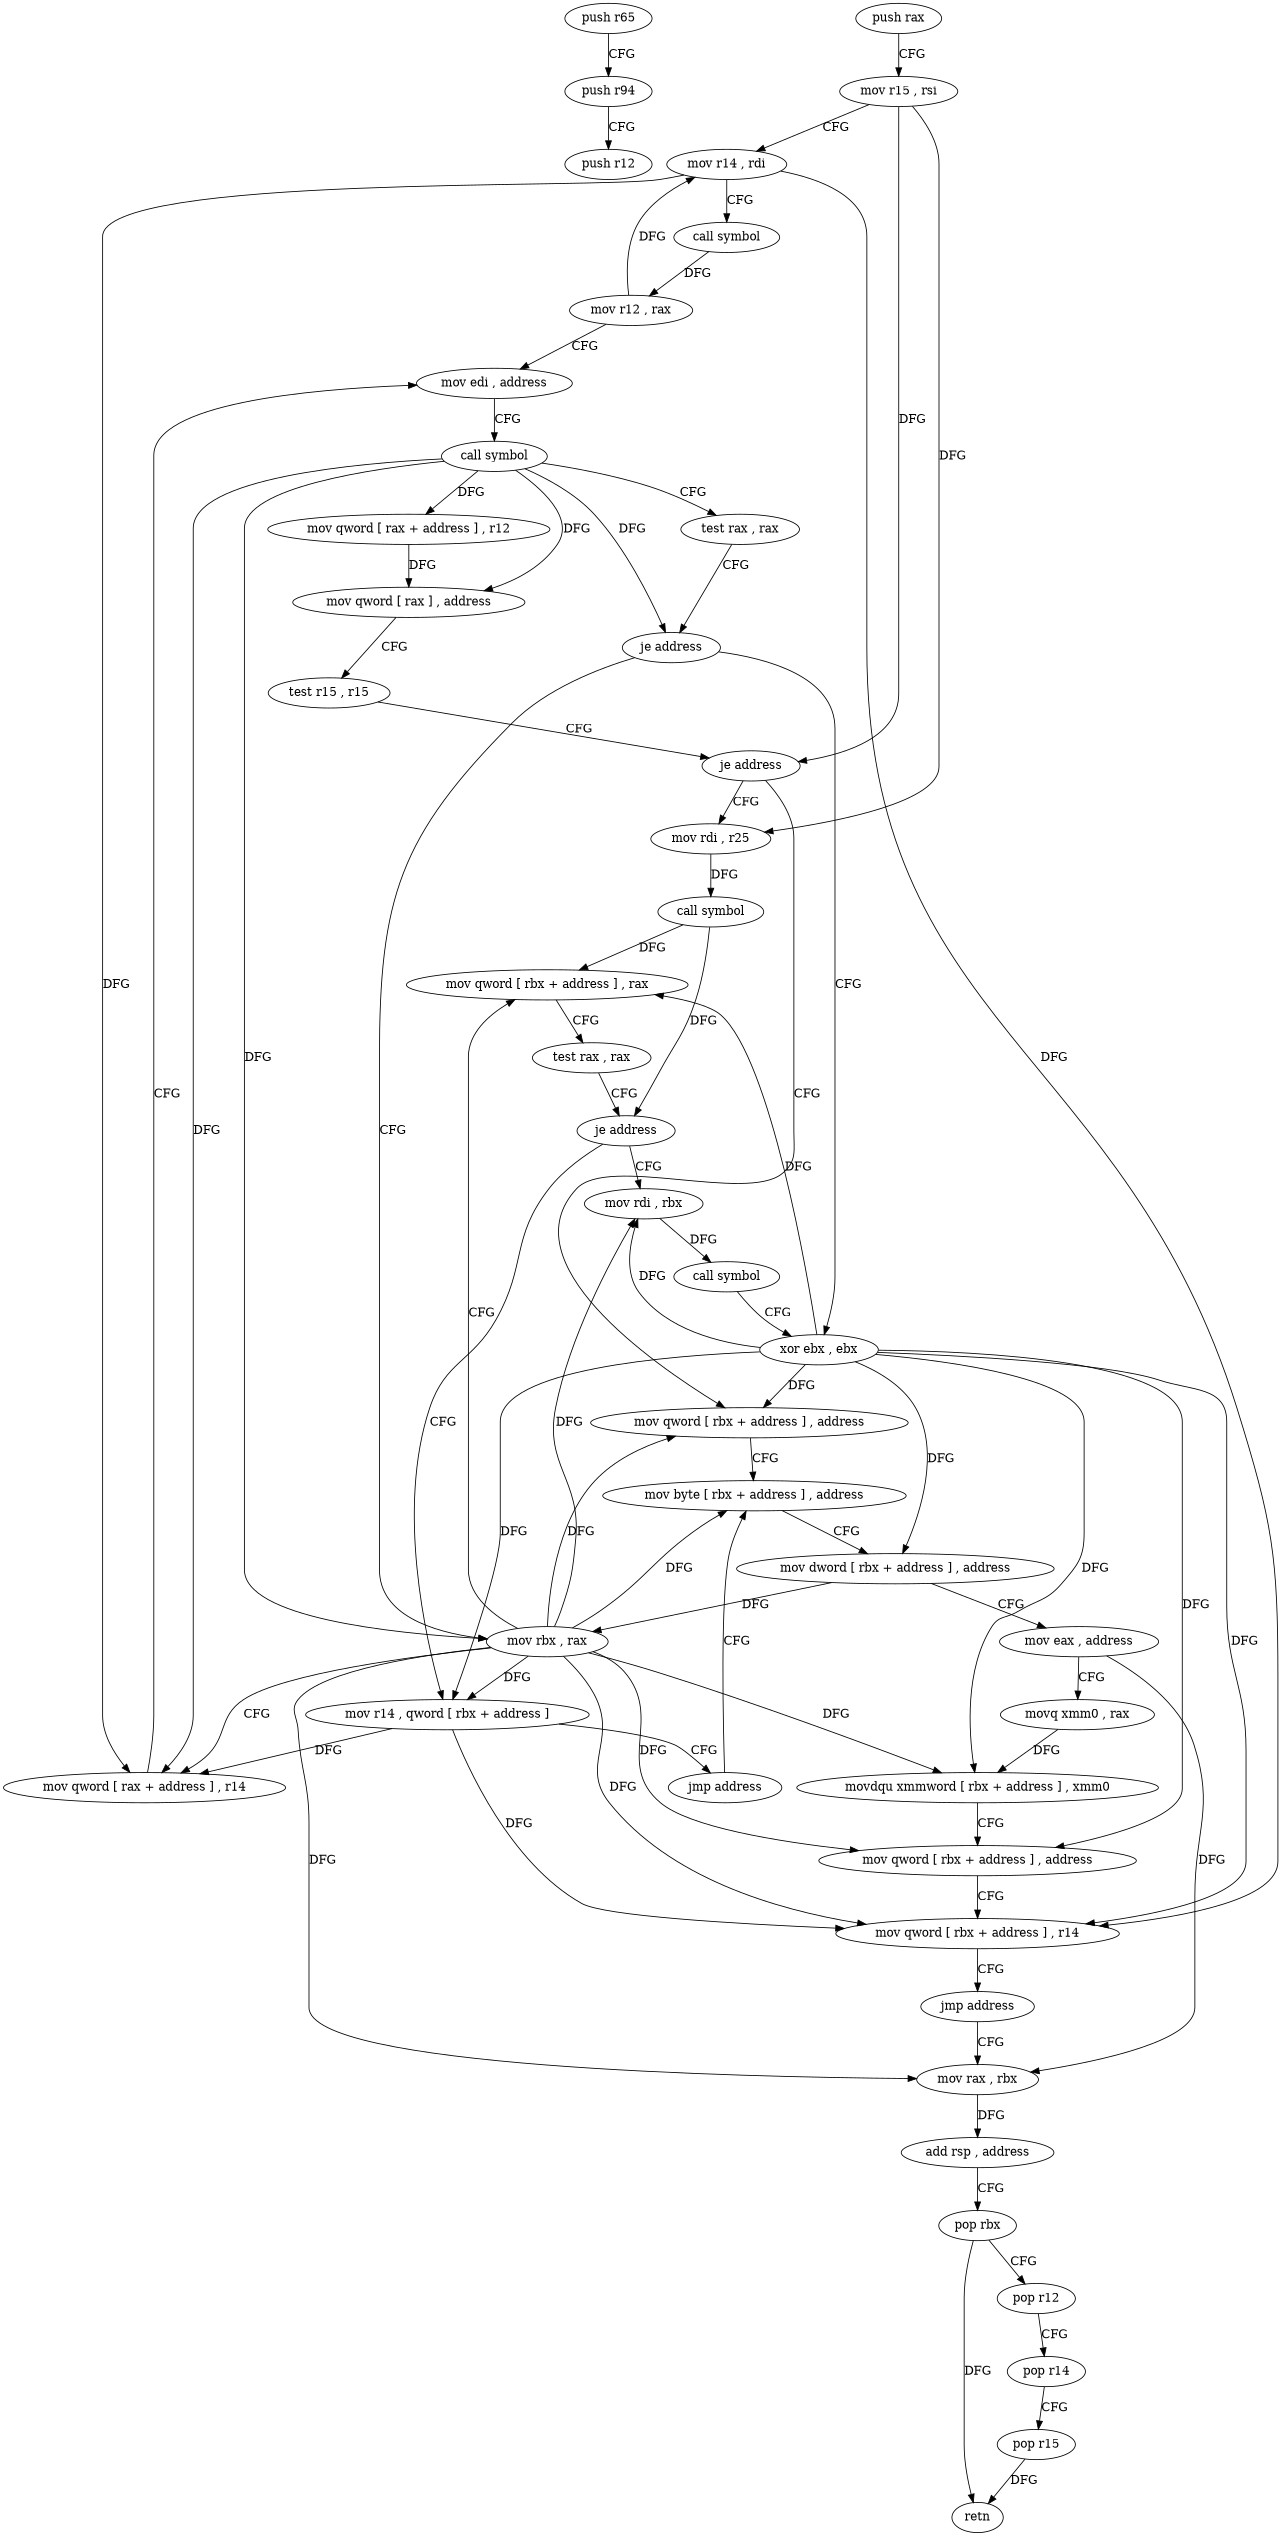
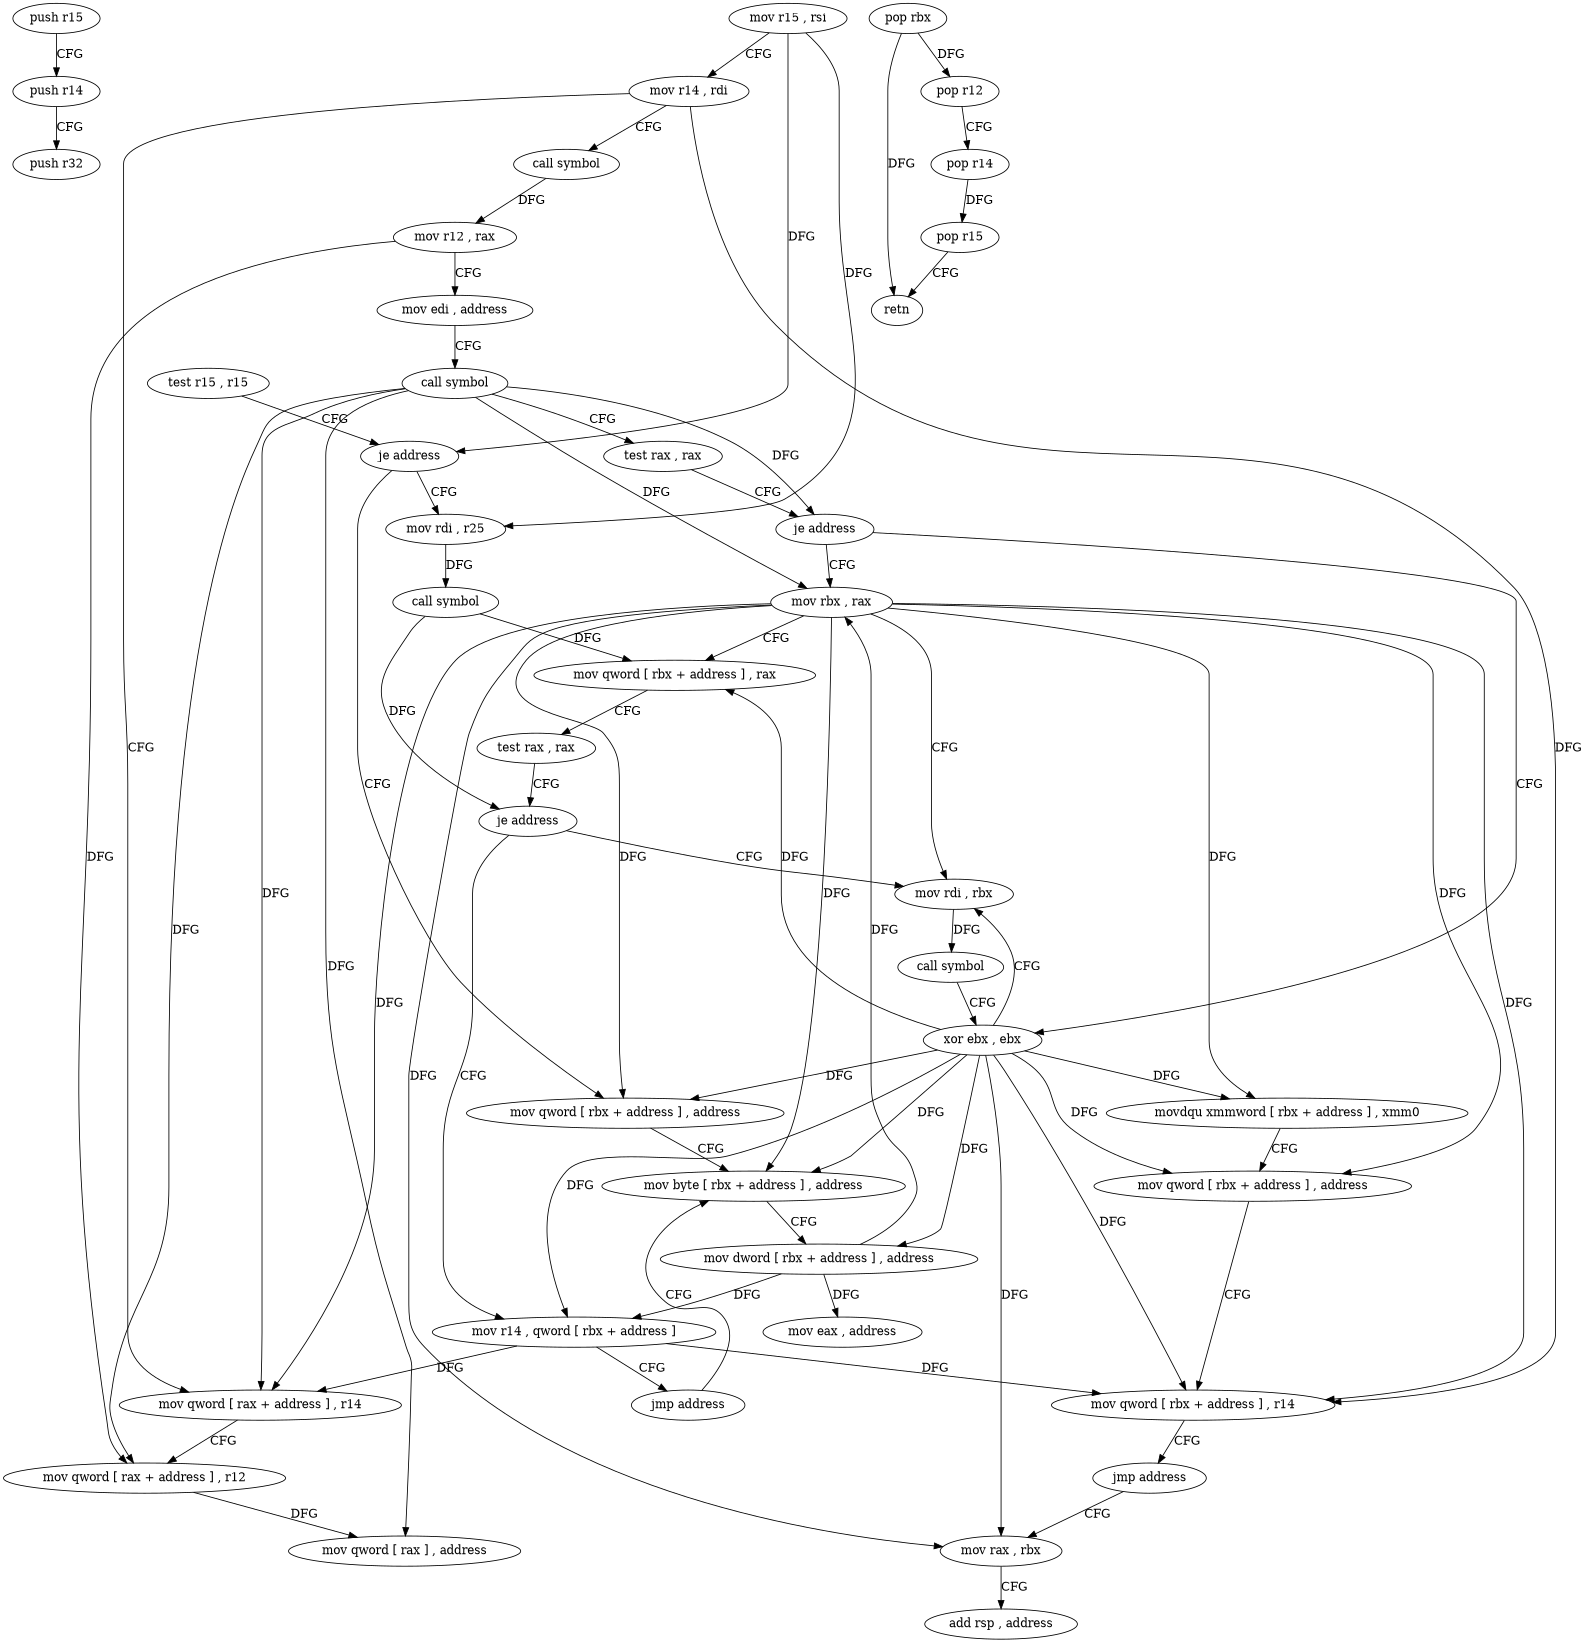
node "push r65": label "push r65" -> "push r15"
node "push rax": removed
node "push r94": label "push r94" -> "push r14"
node "push r12": label "push r12" -> "push r32"
edge "mov r12 , rax" -> "mov r14 , rdi": now "mov r12 , rax" -> "mov qword [ rax + address ] , r12"
edge "mov qword [ rax ] , address" -> "test r15 , r15": removed, label "CFG"
edge "mov qword [ rax + address ] , r14" -> "mov edi , address": now "mov qword [ rax + address ] , r14" -> "mov qword [ rax + address ] , r12"
edge "mov r14 , rdi" -> "mov qword [ rax + address ] , r14": label "DFG" -> "CFG"
edge "xor ebx , ebx" -> "mov byte [ rbx + address ] , address": added, label "DFG"
edge "xor ebx , ebx" -> "mov rdi , rbx": label "DFG" -> "CFG"
edge "mov rbx , rax" -> "mov rdi , rbx": label "DFG" -> "CFG"
edge "mov dword [ rbx + address ] , address" -> "mov eax , address": label "CFG" -> "DFG"
edge "mov rbx , rax" -> "mov r14 , qword [ rbx + address ]": now "mov dword [ rbx + address ] , address" -> "mov r14 , qword [ rbx + address ]"
edge "mov rbx , rax" -> "mov qword [ rax + address ] , r14": label "CFG" -> "DFG"
node "movq xmm0 , rax": removed
edge "mov eax , address" -> "mov rax , rbx": now "xor ebx , ebx" -> "mov rax , rbx"
edge "mov rax , rbx" -> "add rsp , address": label "DFG" -> "CFG"
edge "add rsp , address" -> "pop rbx": removed, label "CFG"
edge "pop rbx" -> "pop r12": label "CFG" -> "DFG"
edge "pop r14" -> "pop r15": label "CFG" -> "DFG"
edge "pop r15" -> "retn": label "DFG" -> "CFG"
